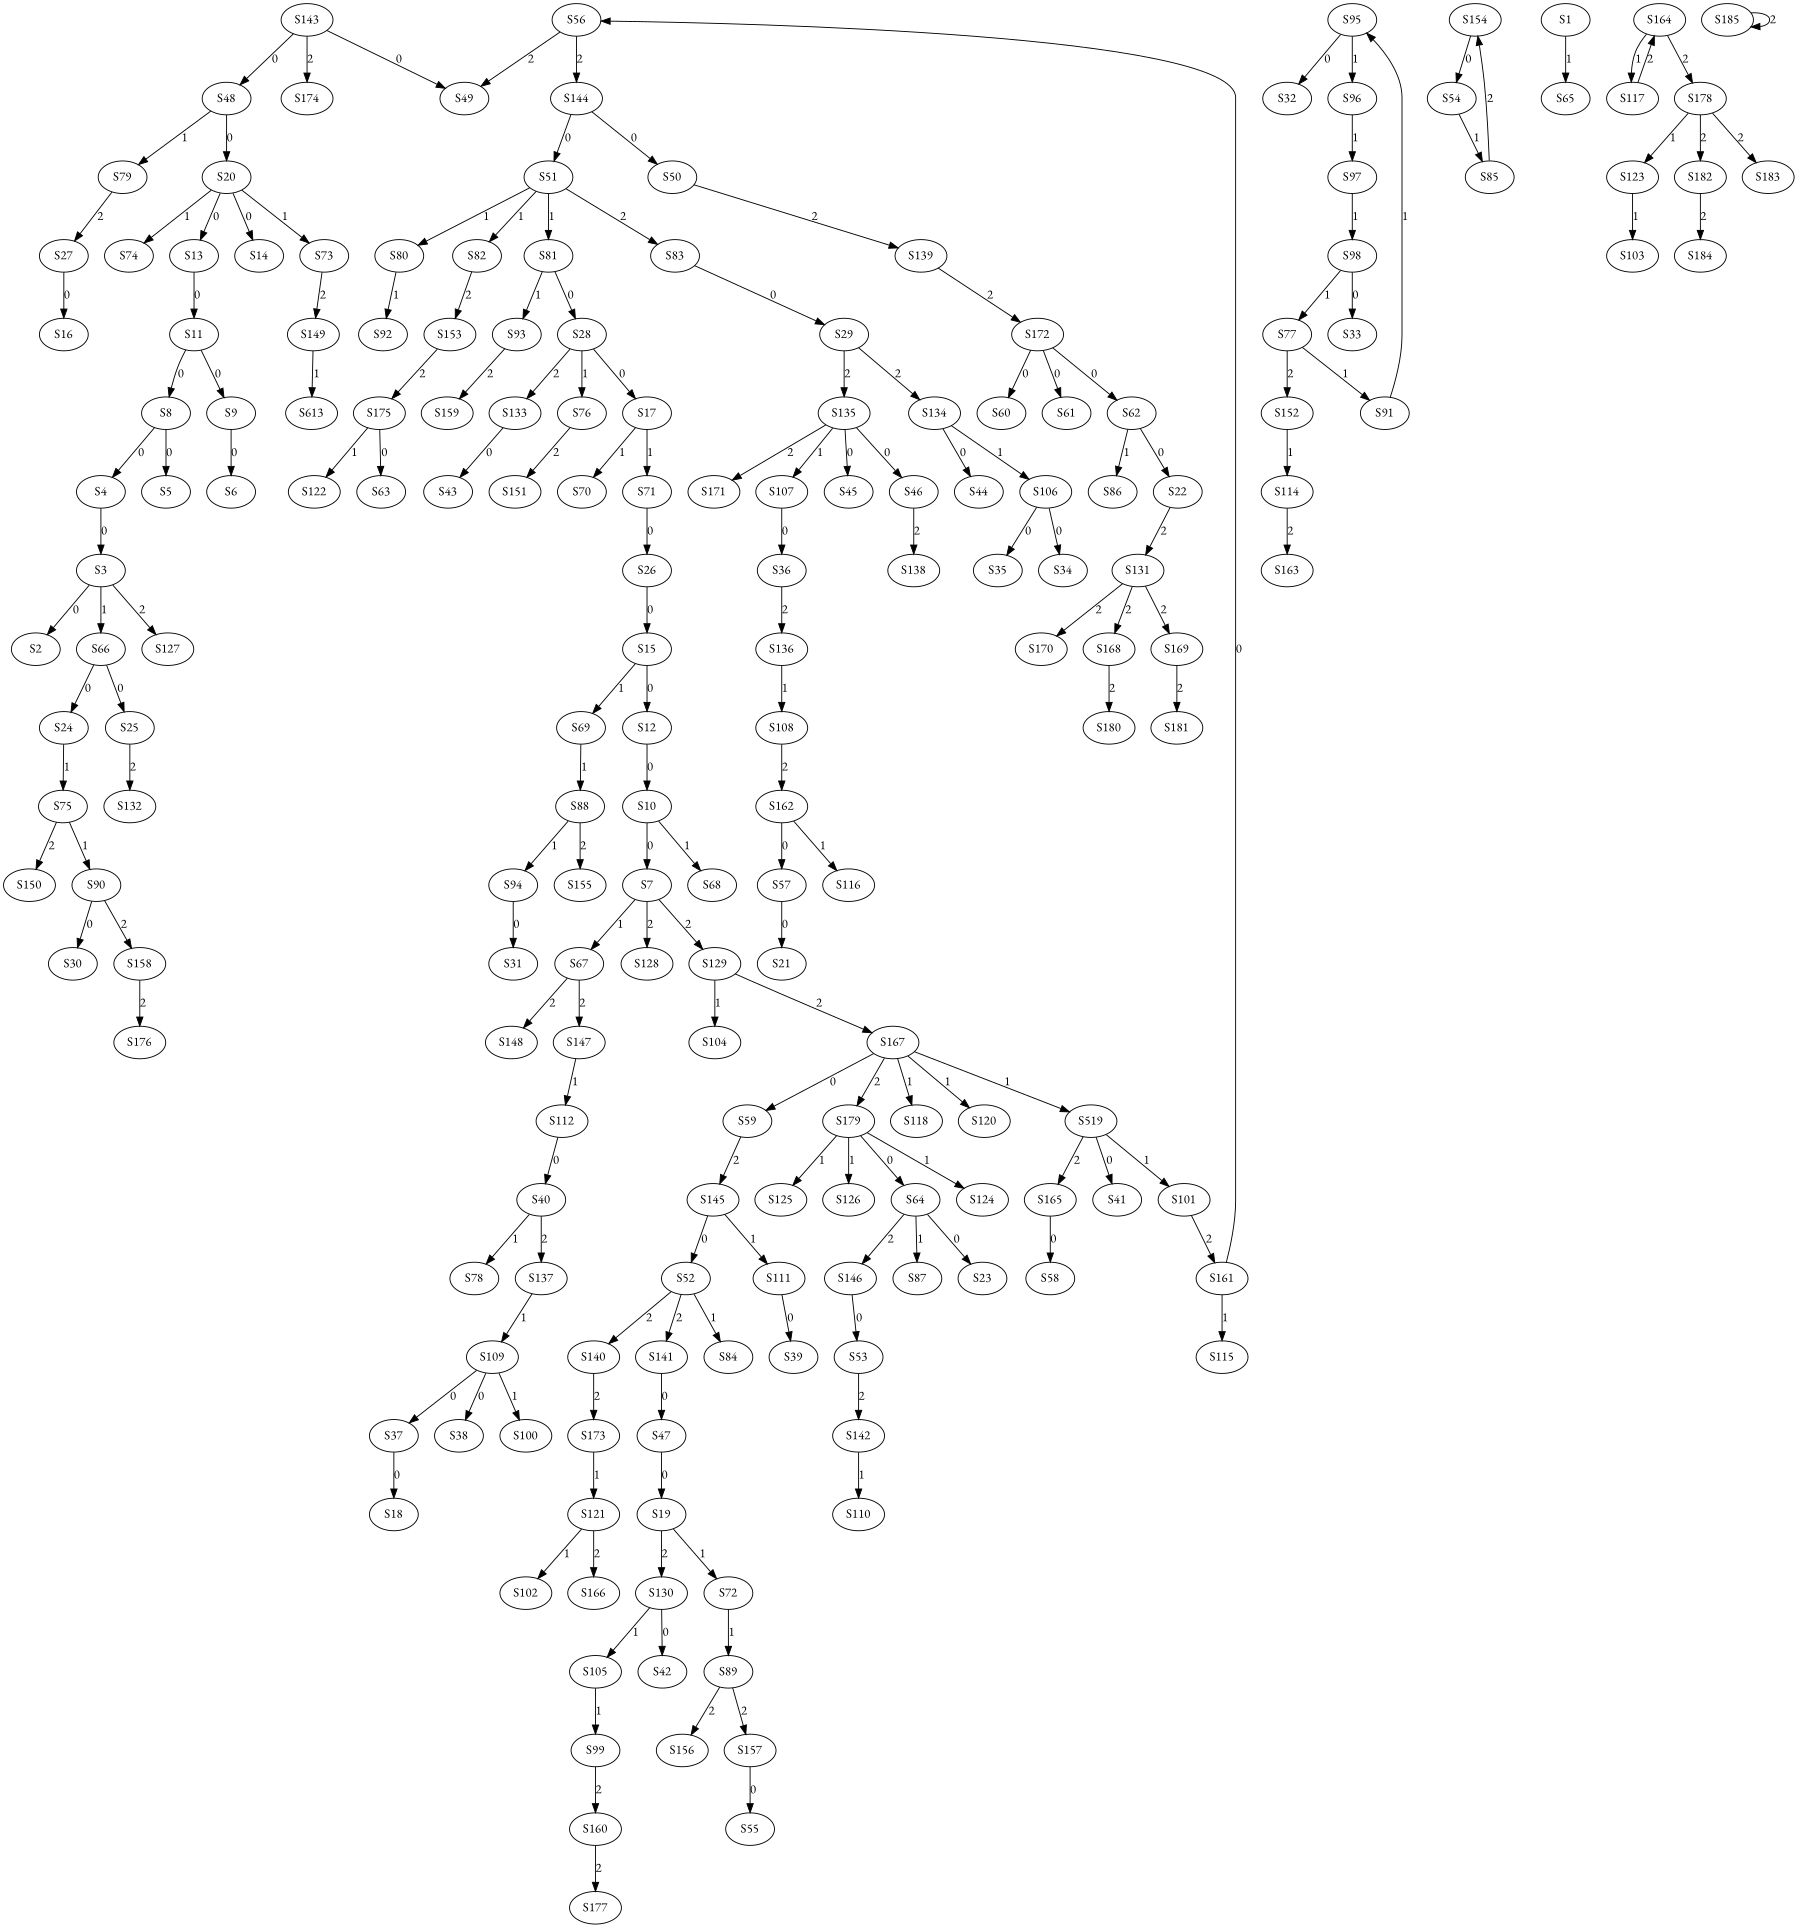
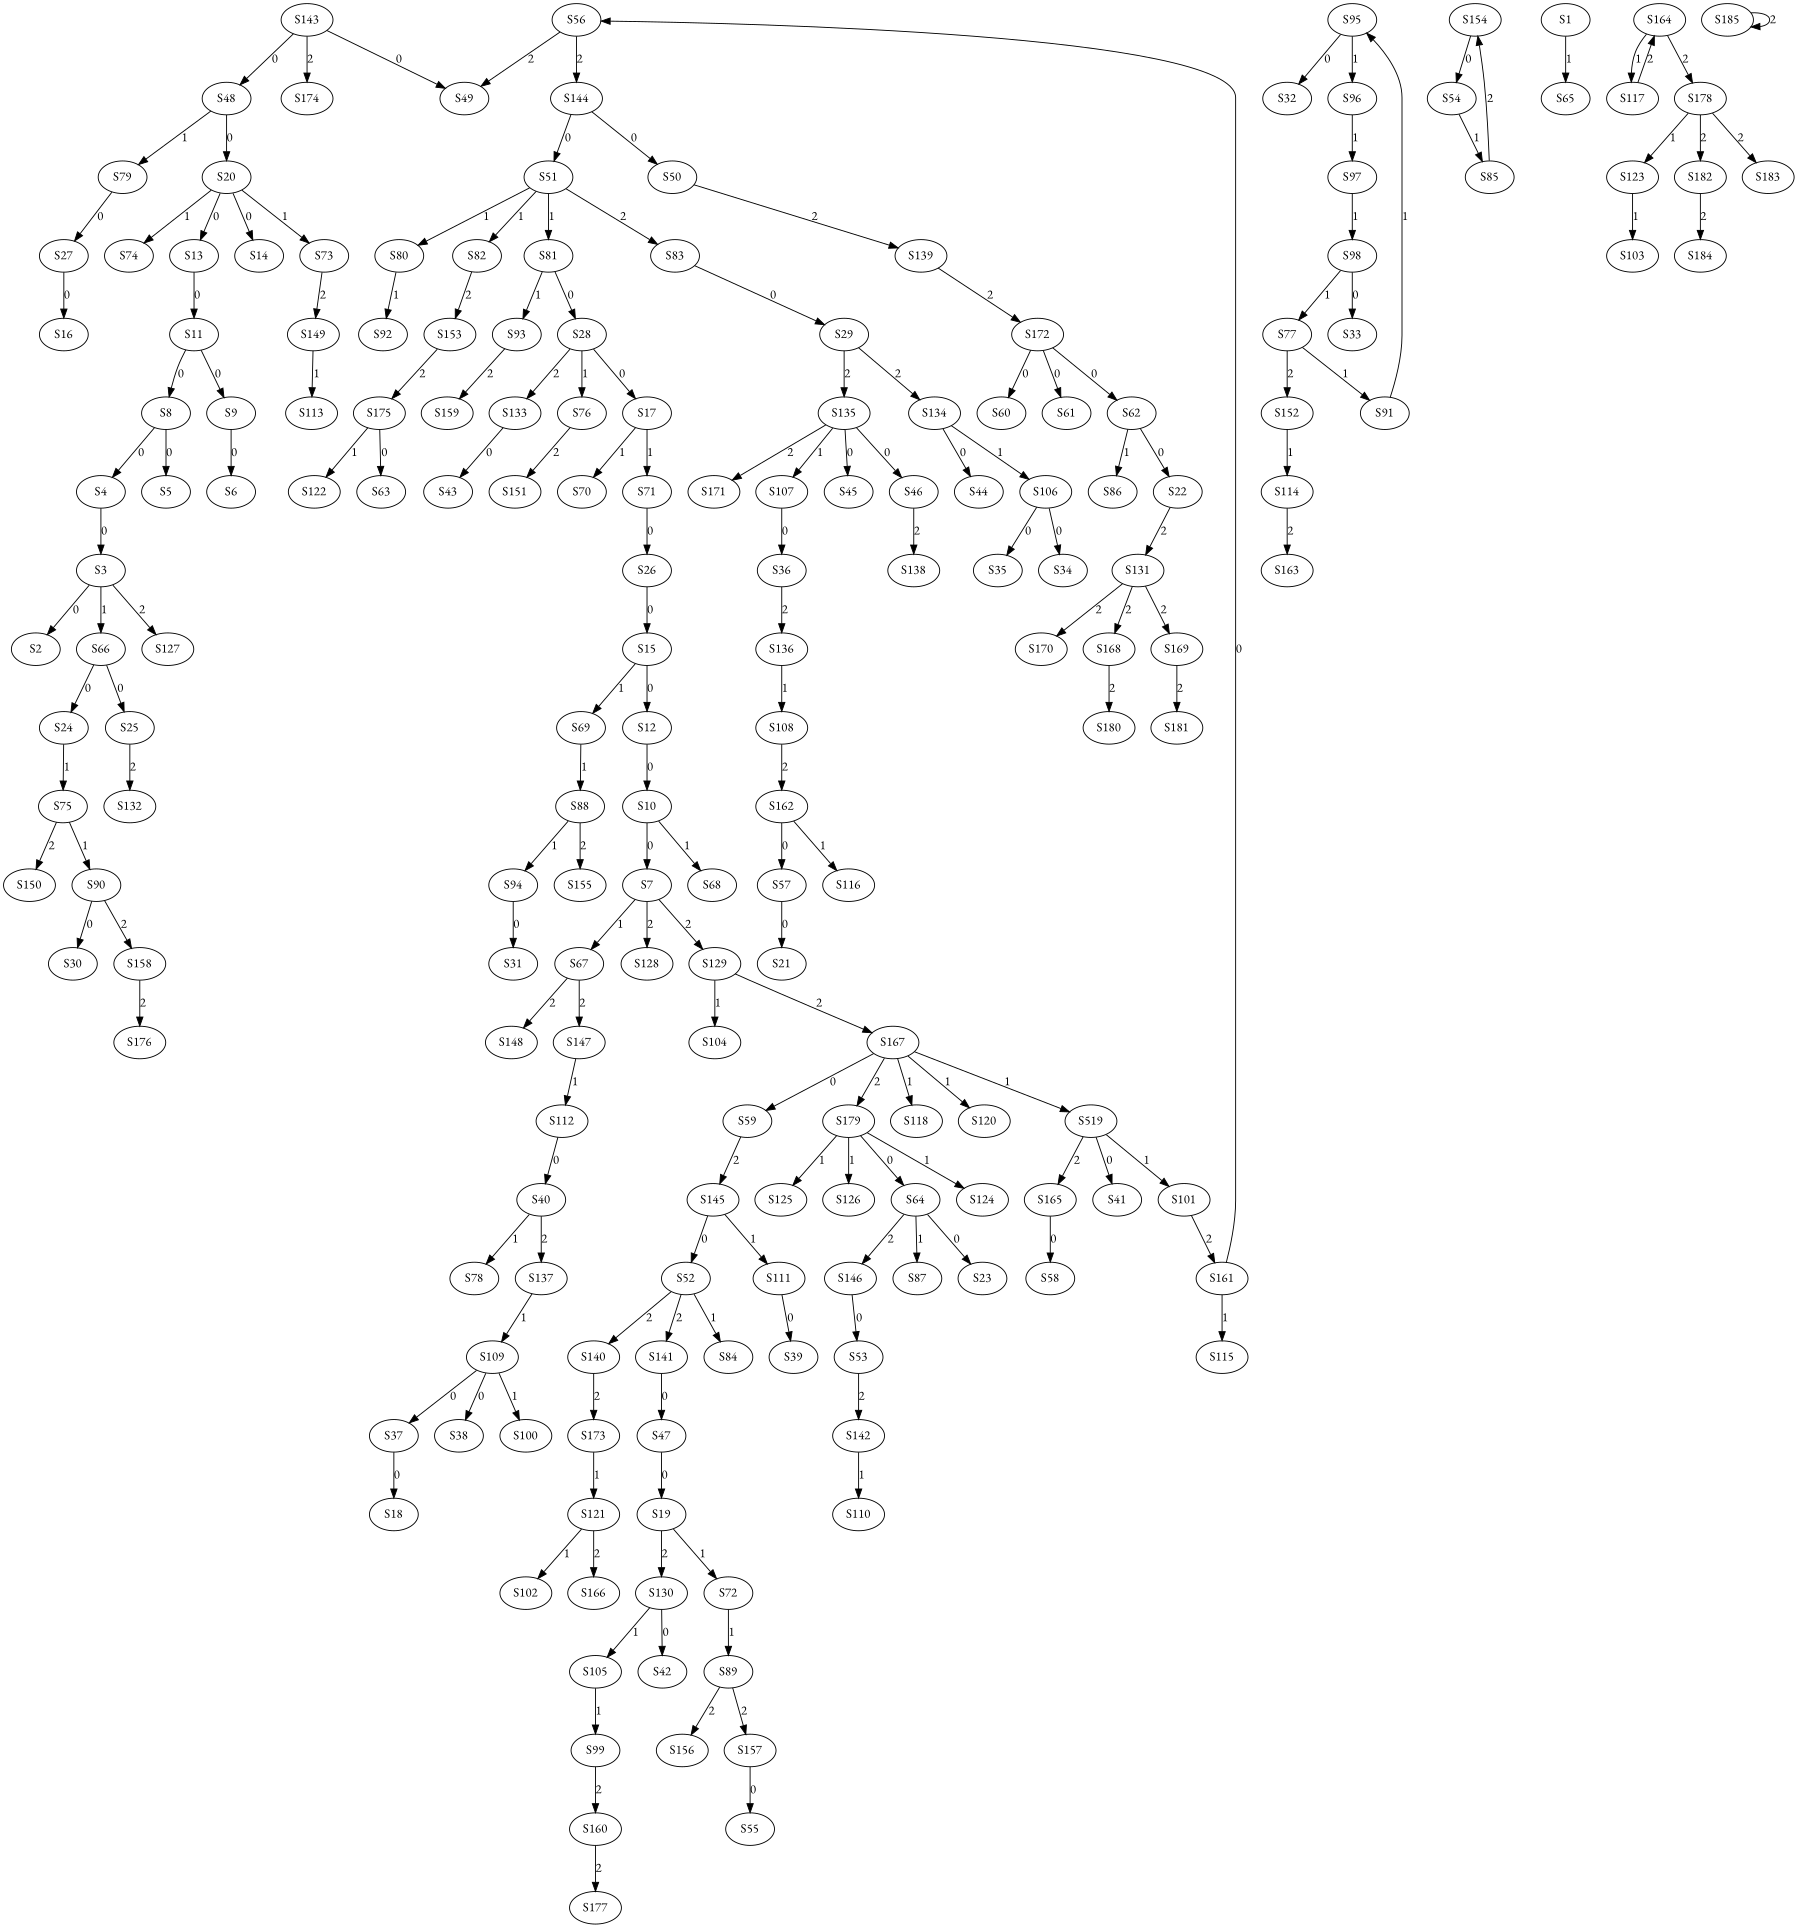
edge "S79" -> "S27": label "2" -> "0"
node "S613": label "S613" -> "S113"
